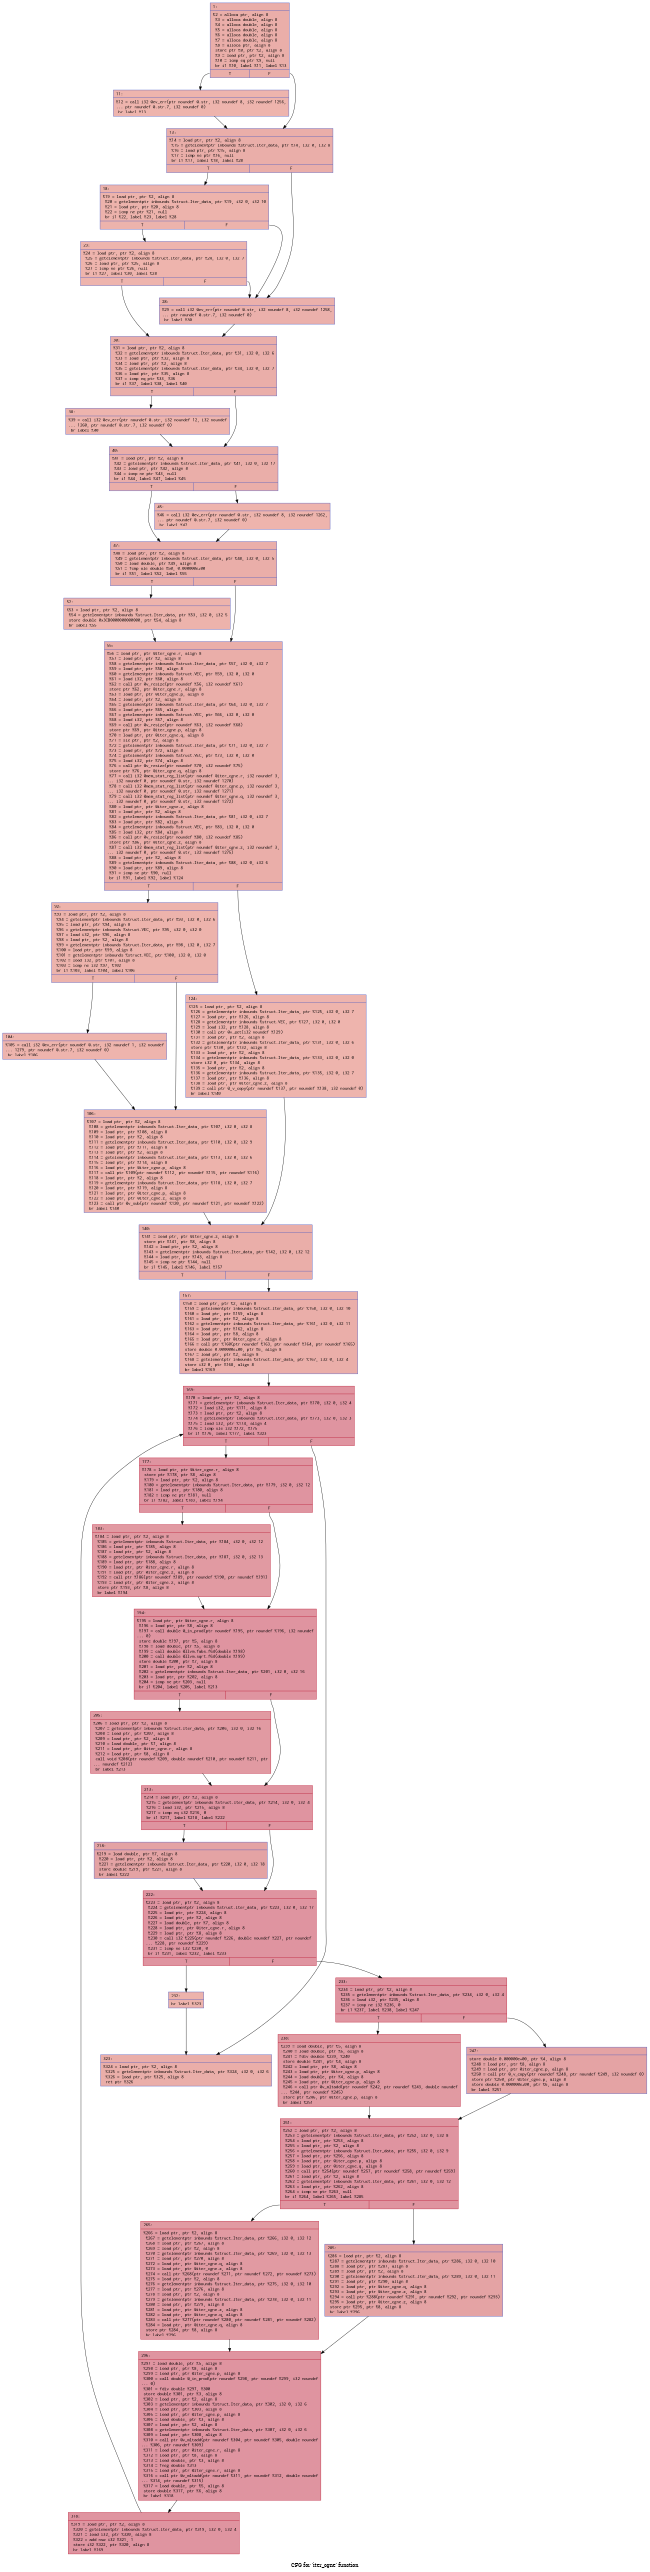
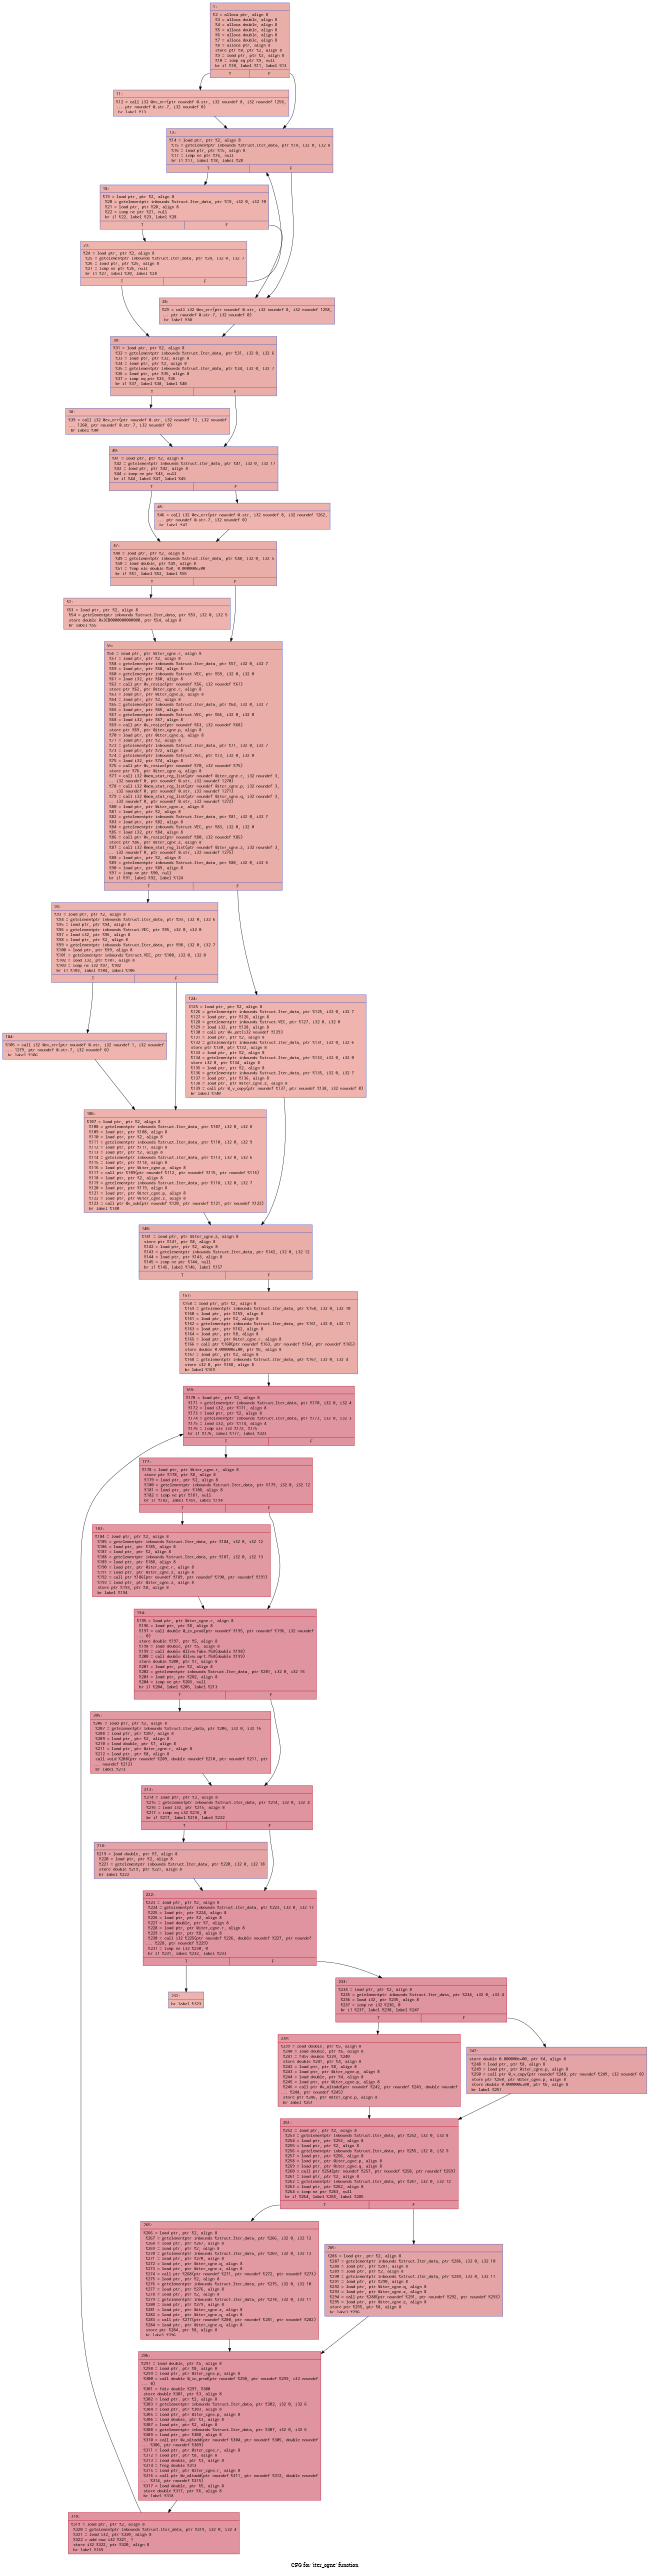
edge "23:" -> "28:": now "23:" -> "13:"
node "55:": text "%71 = sle ptr, ptr %2, align 8" -> "%71 = load ptr, ptr %2, align 8"
node "323:": removed
